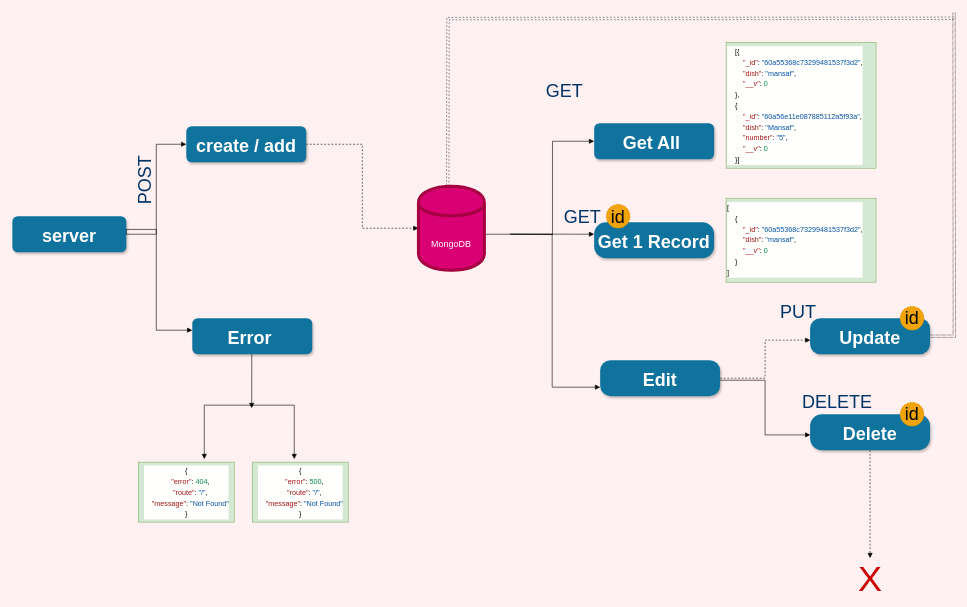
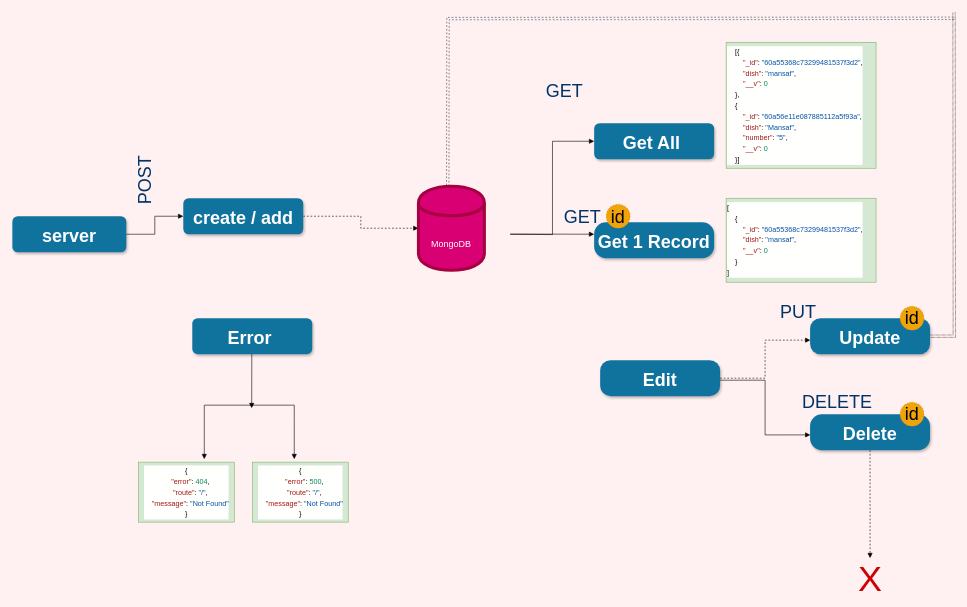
node "create / add": moved (246, 144) -> (243, 216)
edge "server" -> "Error": removed
edge "MongoDB" -> "Edit": removed
